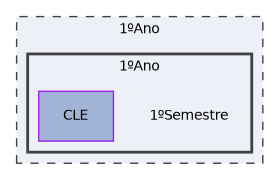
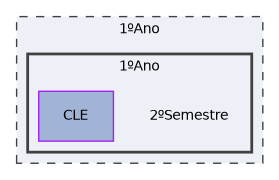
node "1ºSemestre": label "1ºSemestre" -> "2ºSemestre"
